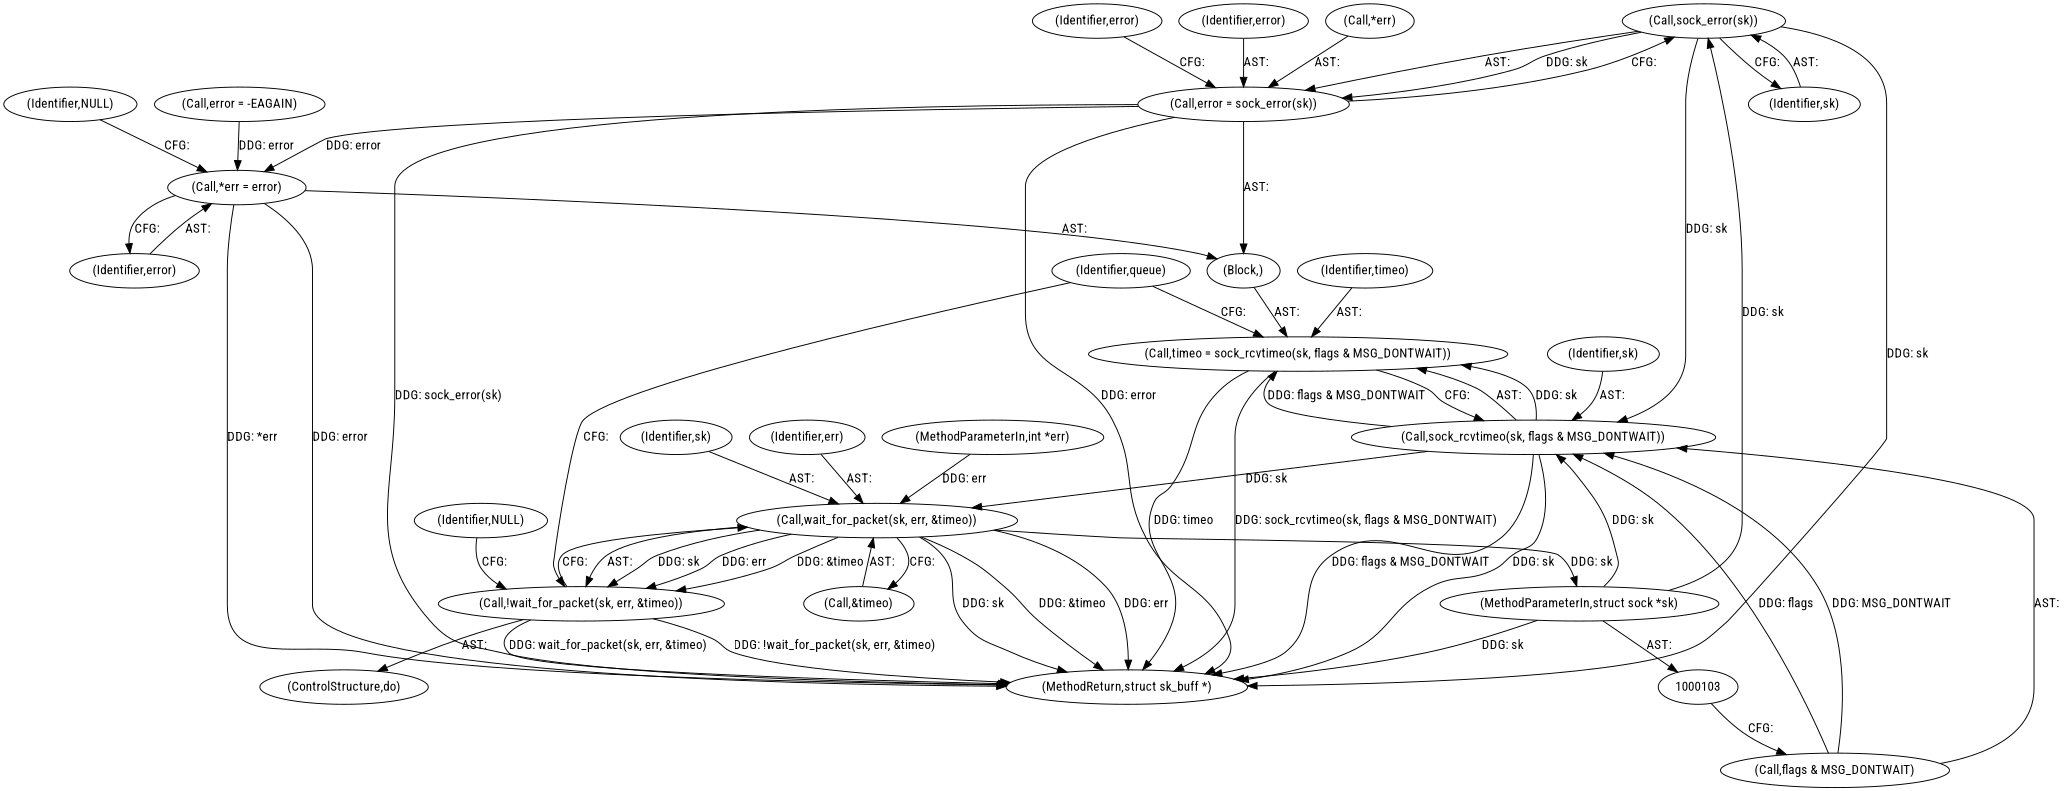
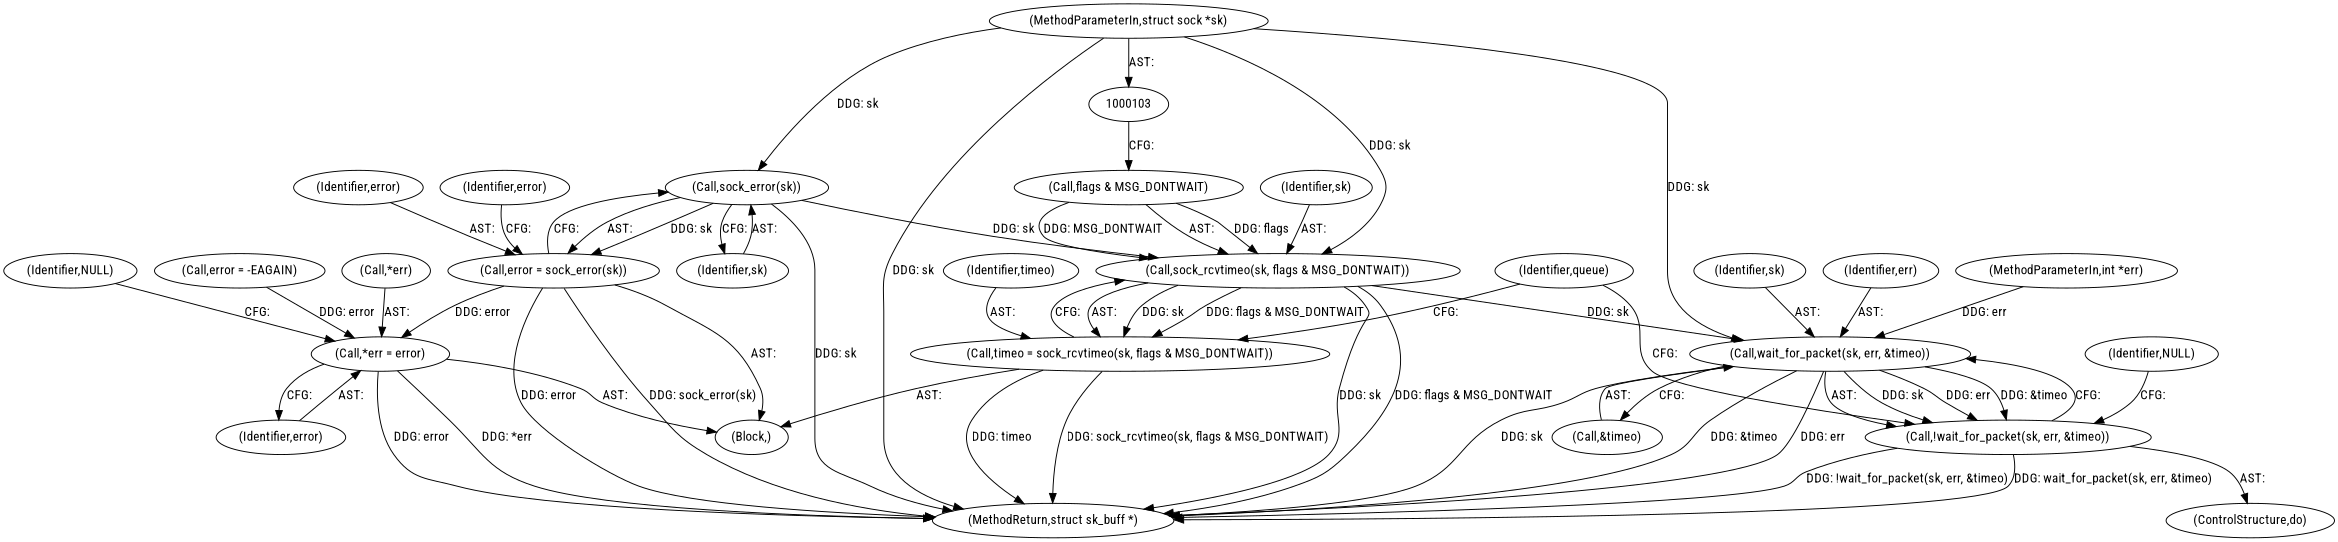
edge "(Call,*err)" -> "(Call,error = sock_error(sk))": now "(Call,*err)" -> "(Call,*err = error)"
edge "(Block,)" -> "(Call,timeo = sock_rcvtimeo(sk, flags & MSG_DONTWAIT))": reversed
edge "(Call,wait_for_packet(sk, err, &timeo))" -> "(MethodParameterIn,struct sock *sk)": reversed
